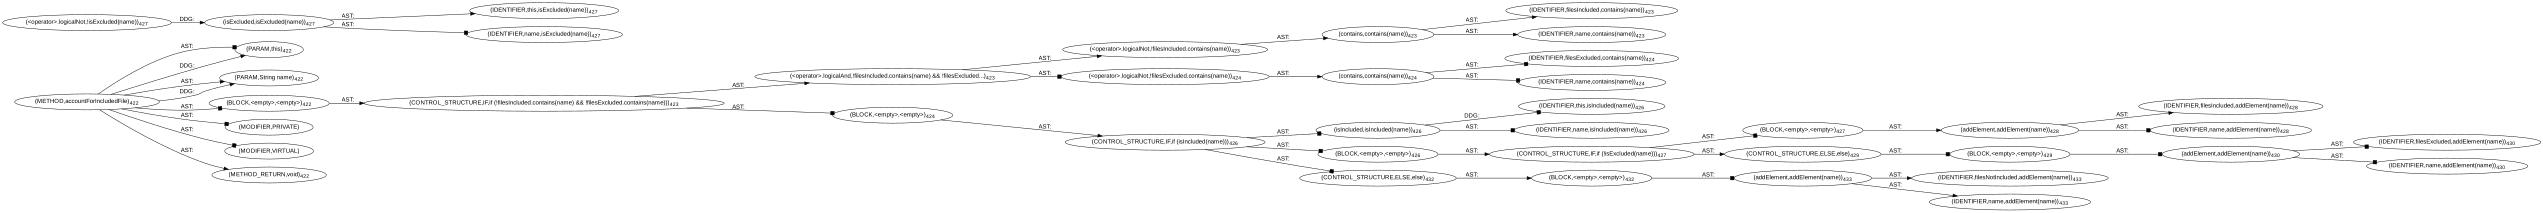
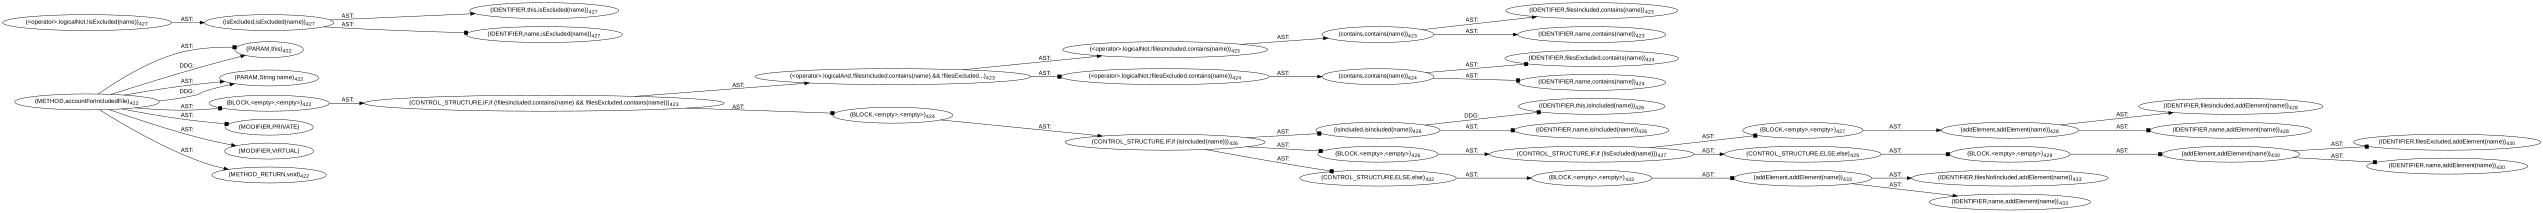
edge "(<operator>.logicalNot,!isExcluded(name))" -> "(isExcluded,isExcluded(name))": label "DDG: " -> "AST: "
edge "(METHOD,accountForIncludedFile)" -> "(MODIFIER,VIRTUAL)": arrowhead box -> normal
